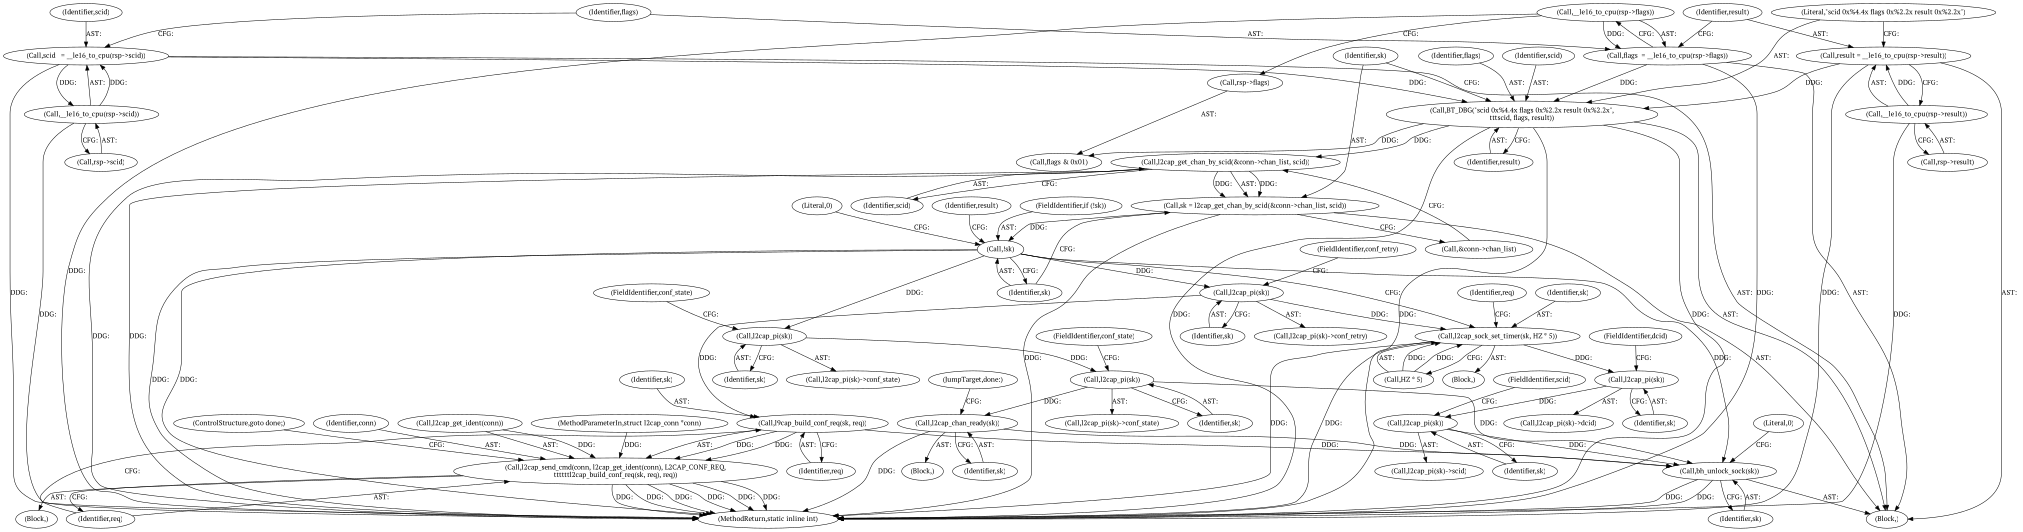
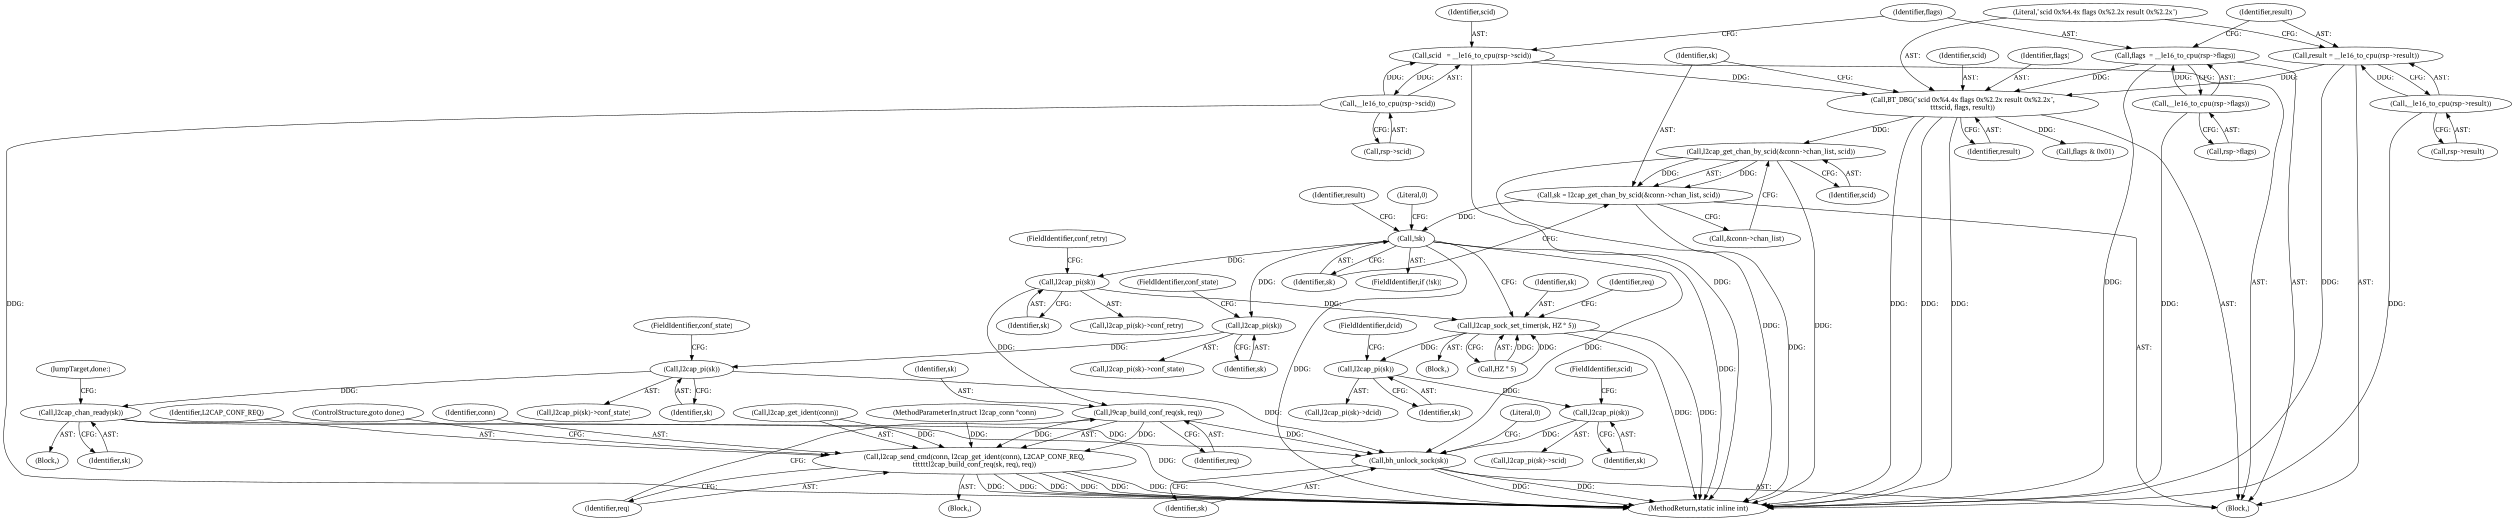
edge "(Call,rsp->flags)" -> "(Call,flags & 0x01)": now "(Call,rsp->flags)" -> "(Call,__le16_to_cpu(rsp->flags))"
edge "(FieldIdentifier,if (!sk))" -> "(Call,!sk)": reversed
node "(Identifier,L2CAP_CONF_REQ)": added
